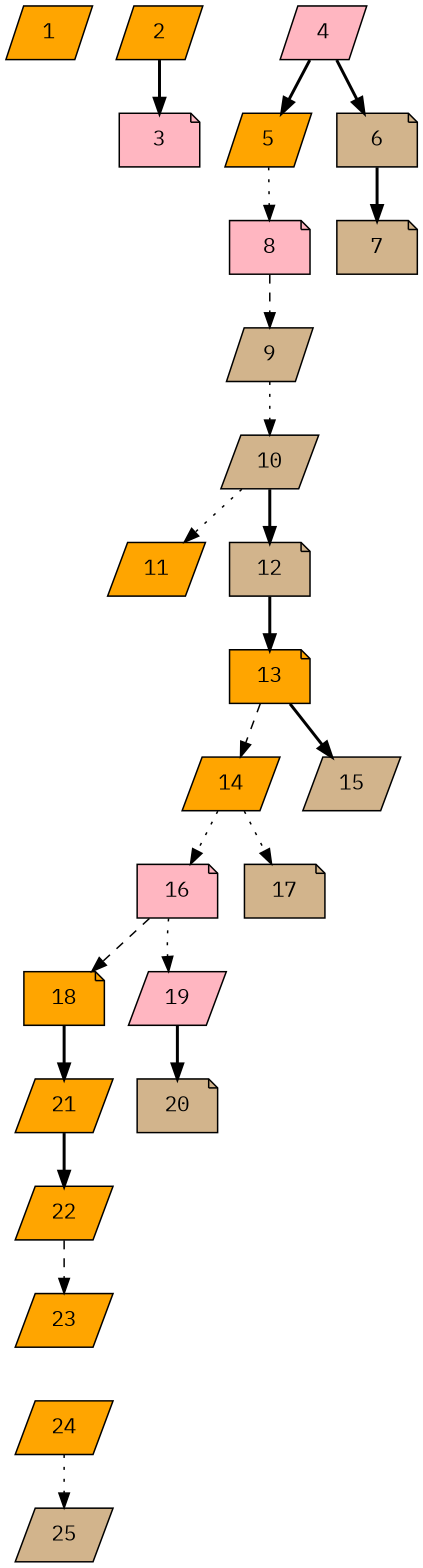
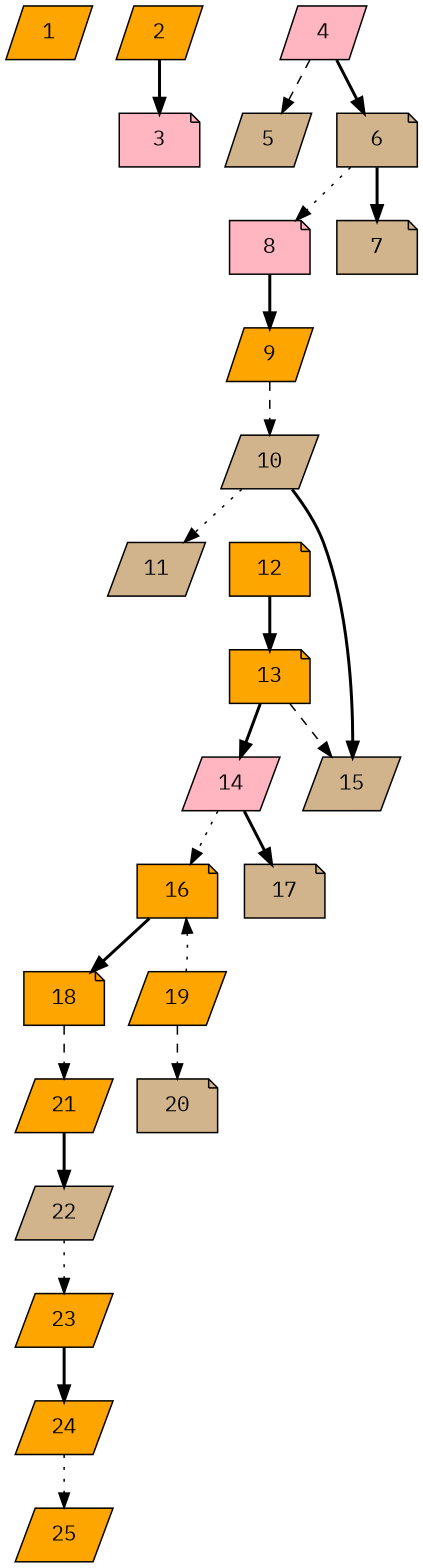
edge "4" -> "5": style bold -> dashed
node "5": fillcolor orange -> tan
edge "5" -> "8": now "6" -> "8"
edge "8" -> "9": style dashed -> bold
node "9": fillcolor tan -> orange
edge "9" -> "10": style dotted -> dashed
edge "10" -> "12": now "10" -> "15"
node "11": fillcolor orange -> tan
node "12": fillcolor tan -> orange
edge "13" -> "14": style dashed -> bold
edge "13" -> "15": style bold -> dashed
node "14": fillcolor orange -> lightpink
edge "14" -> "17": style dotted -> bold
node "16": fillcolor lightpink -> orange
edge "16" -> "19": reversed
edge "16" -> "18": style dashed -> bold
node "19": fillcolor lightpink -> orange
edge "18" -> "21": style bold -> dashed
edge "19" -> "20": style bold -> dashed
node "22": fillcolor orange -> tan
edge "22" -> "23": style dashed -> dotted
edge "23" -> "24": added
node "25": fillcolor tan -> orange
